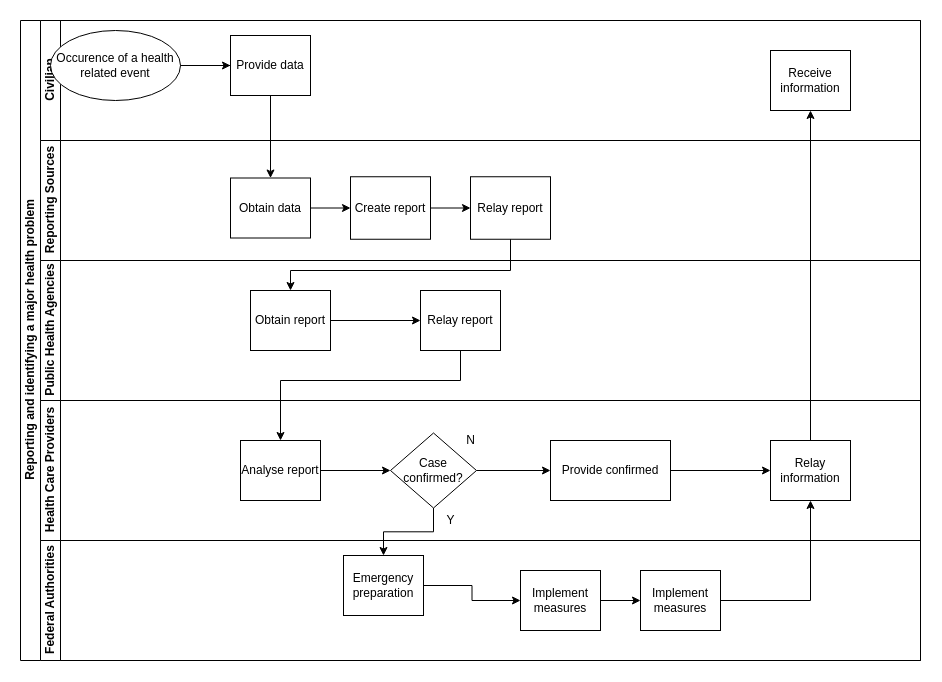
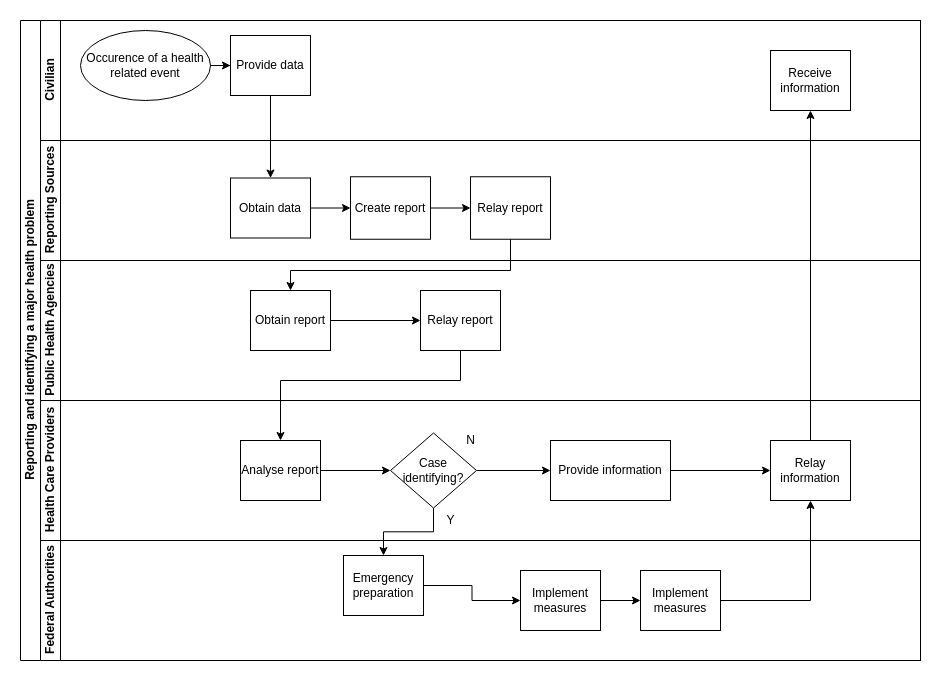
node "Occurence of a health related event": moved (116, 66) -> (146, 66)
node "Case confirmed?": label "Case confirmed?" -> "Case identifying?"
node "Provide confirmed": label "Provide confirmed" -> "Provide information"
